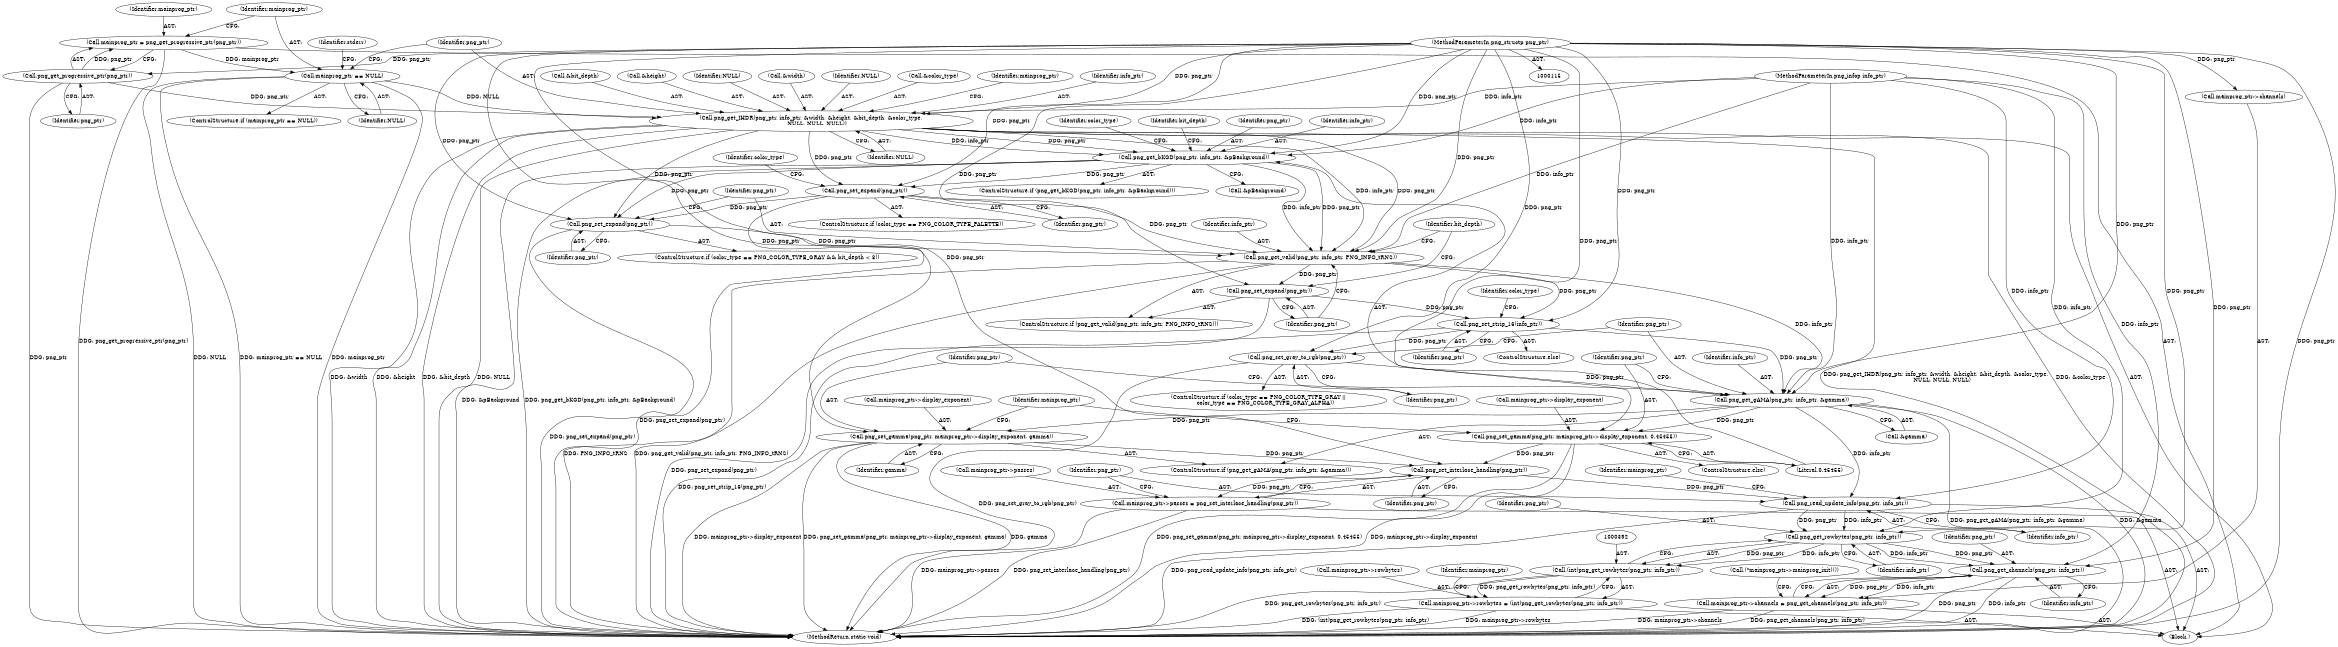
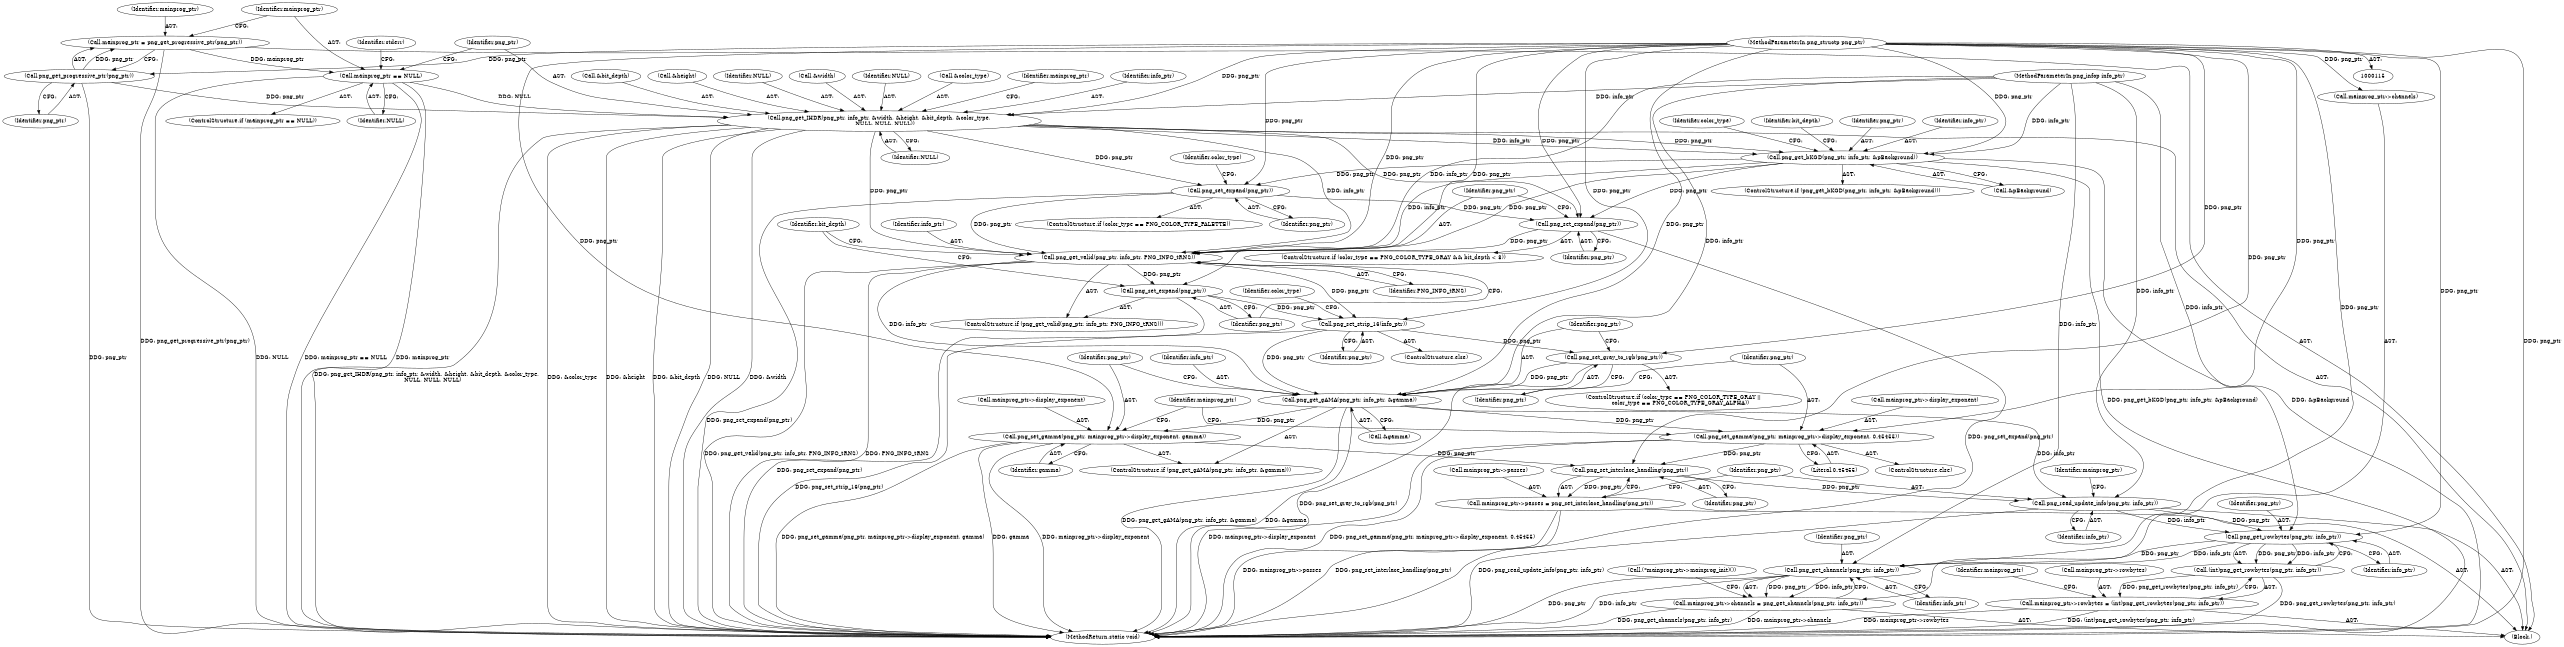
node "(Identifier,PNG_INFO_tRNS)": added
edge "(Literal,0.45455)" -> "(Call,png_get_bKGD(png_ptr, info_ptr, &pBackground))": now "(Call,&pBackground)" -> "(Call,png_get_bKGD(png_ptr, info_ptr, &pBackground))"
node "1000392": removed
